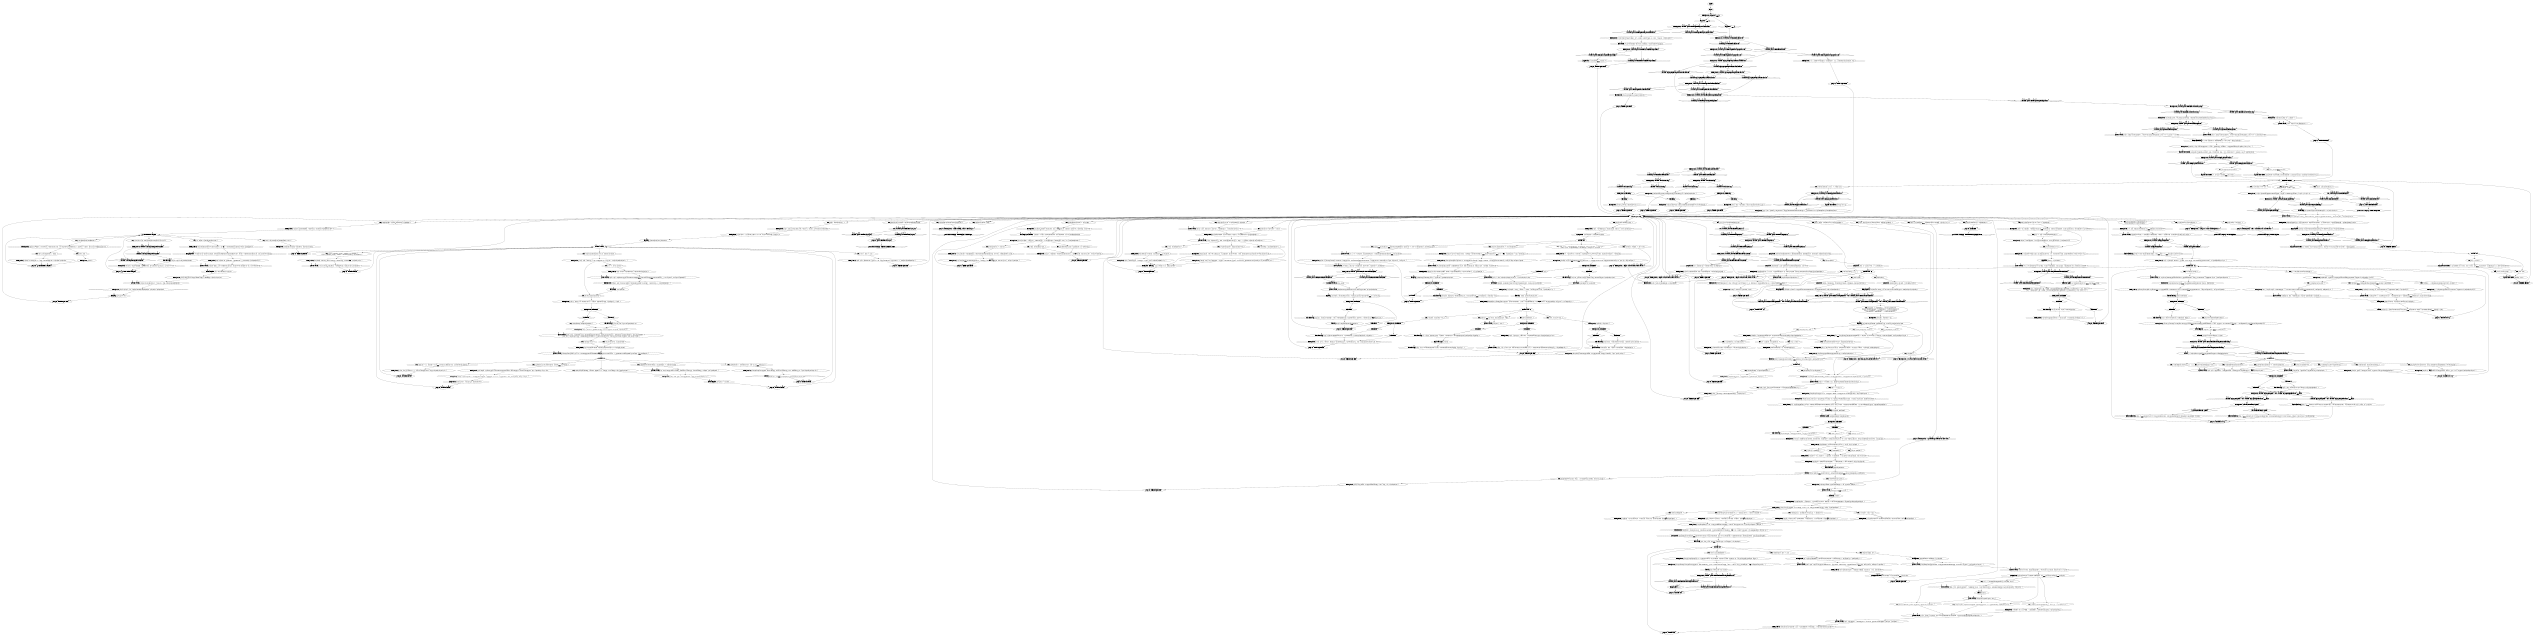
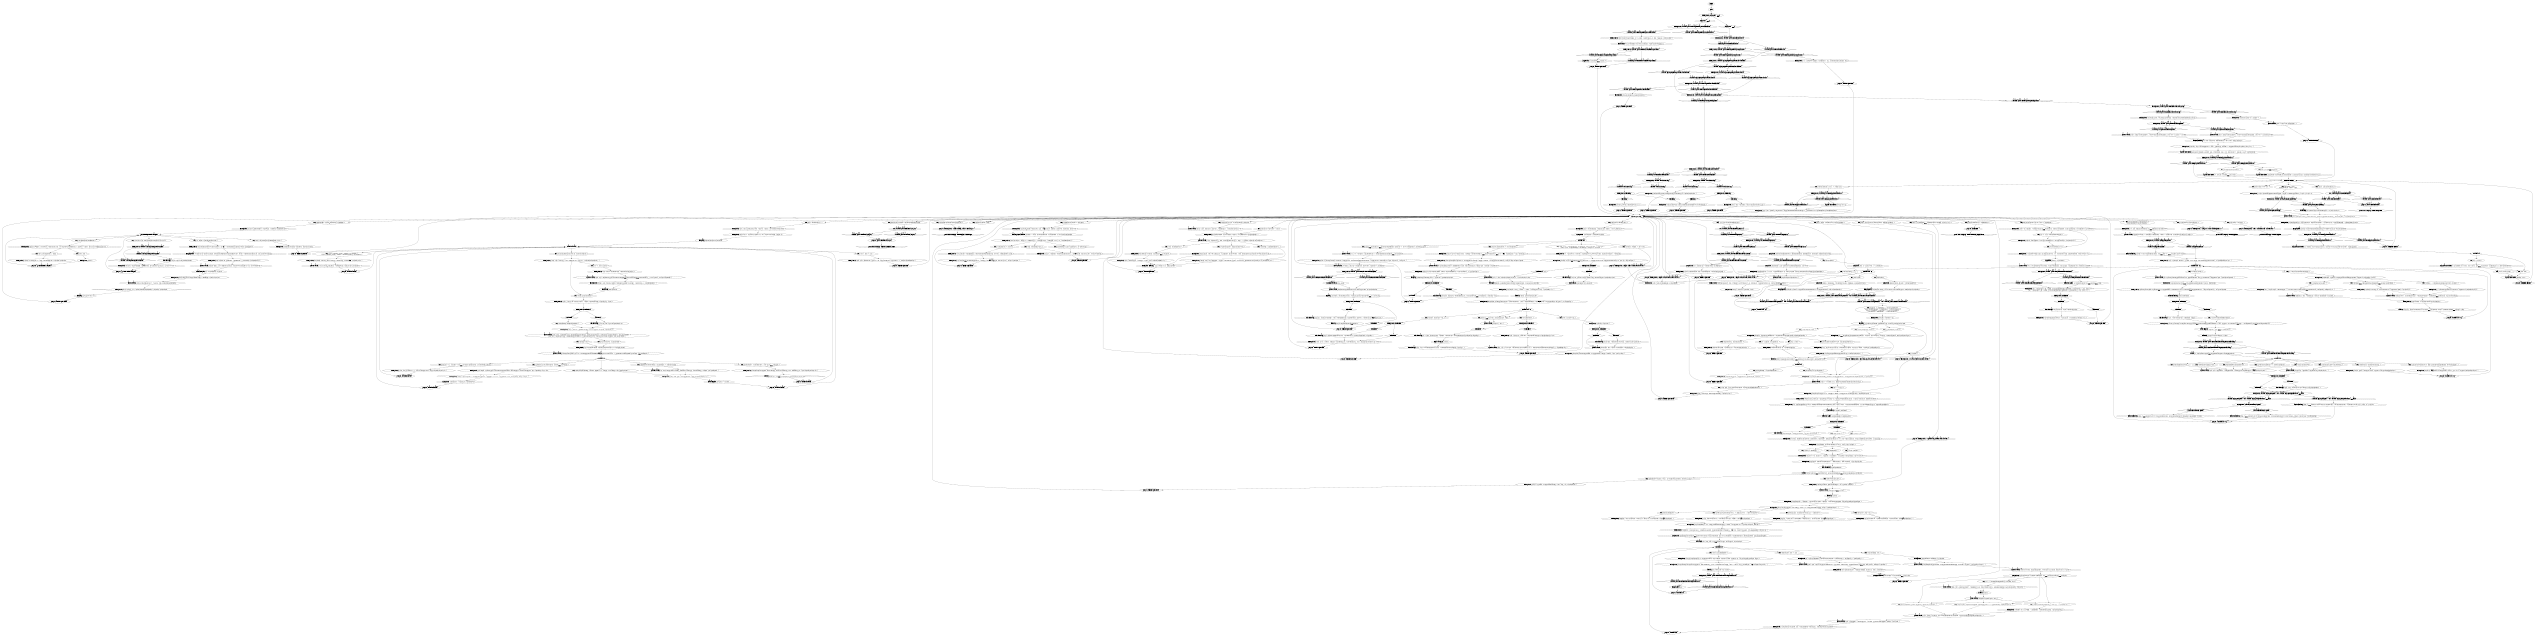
node "J-M HUB Reners Kaupers": label "J-M HUB Reners Kaupers" -> "J-M TURNING Reners Kaupers"
